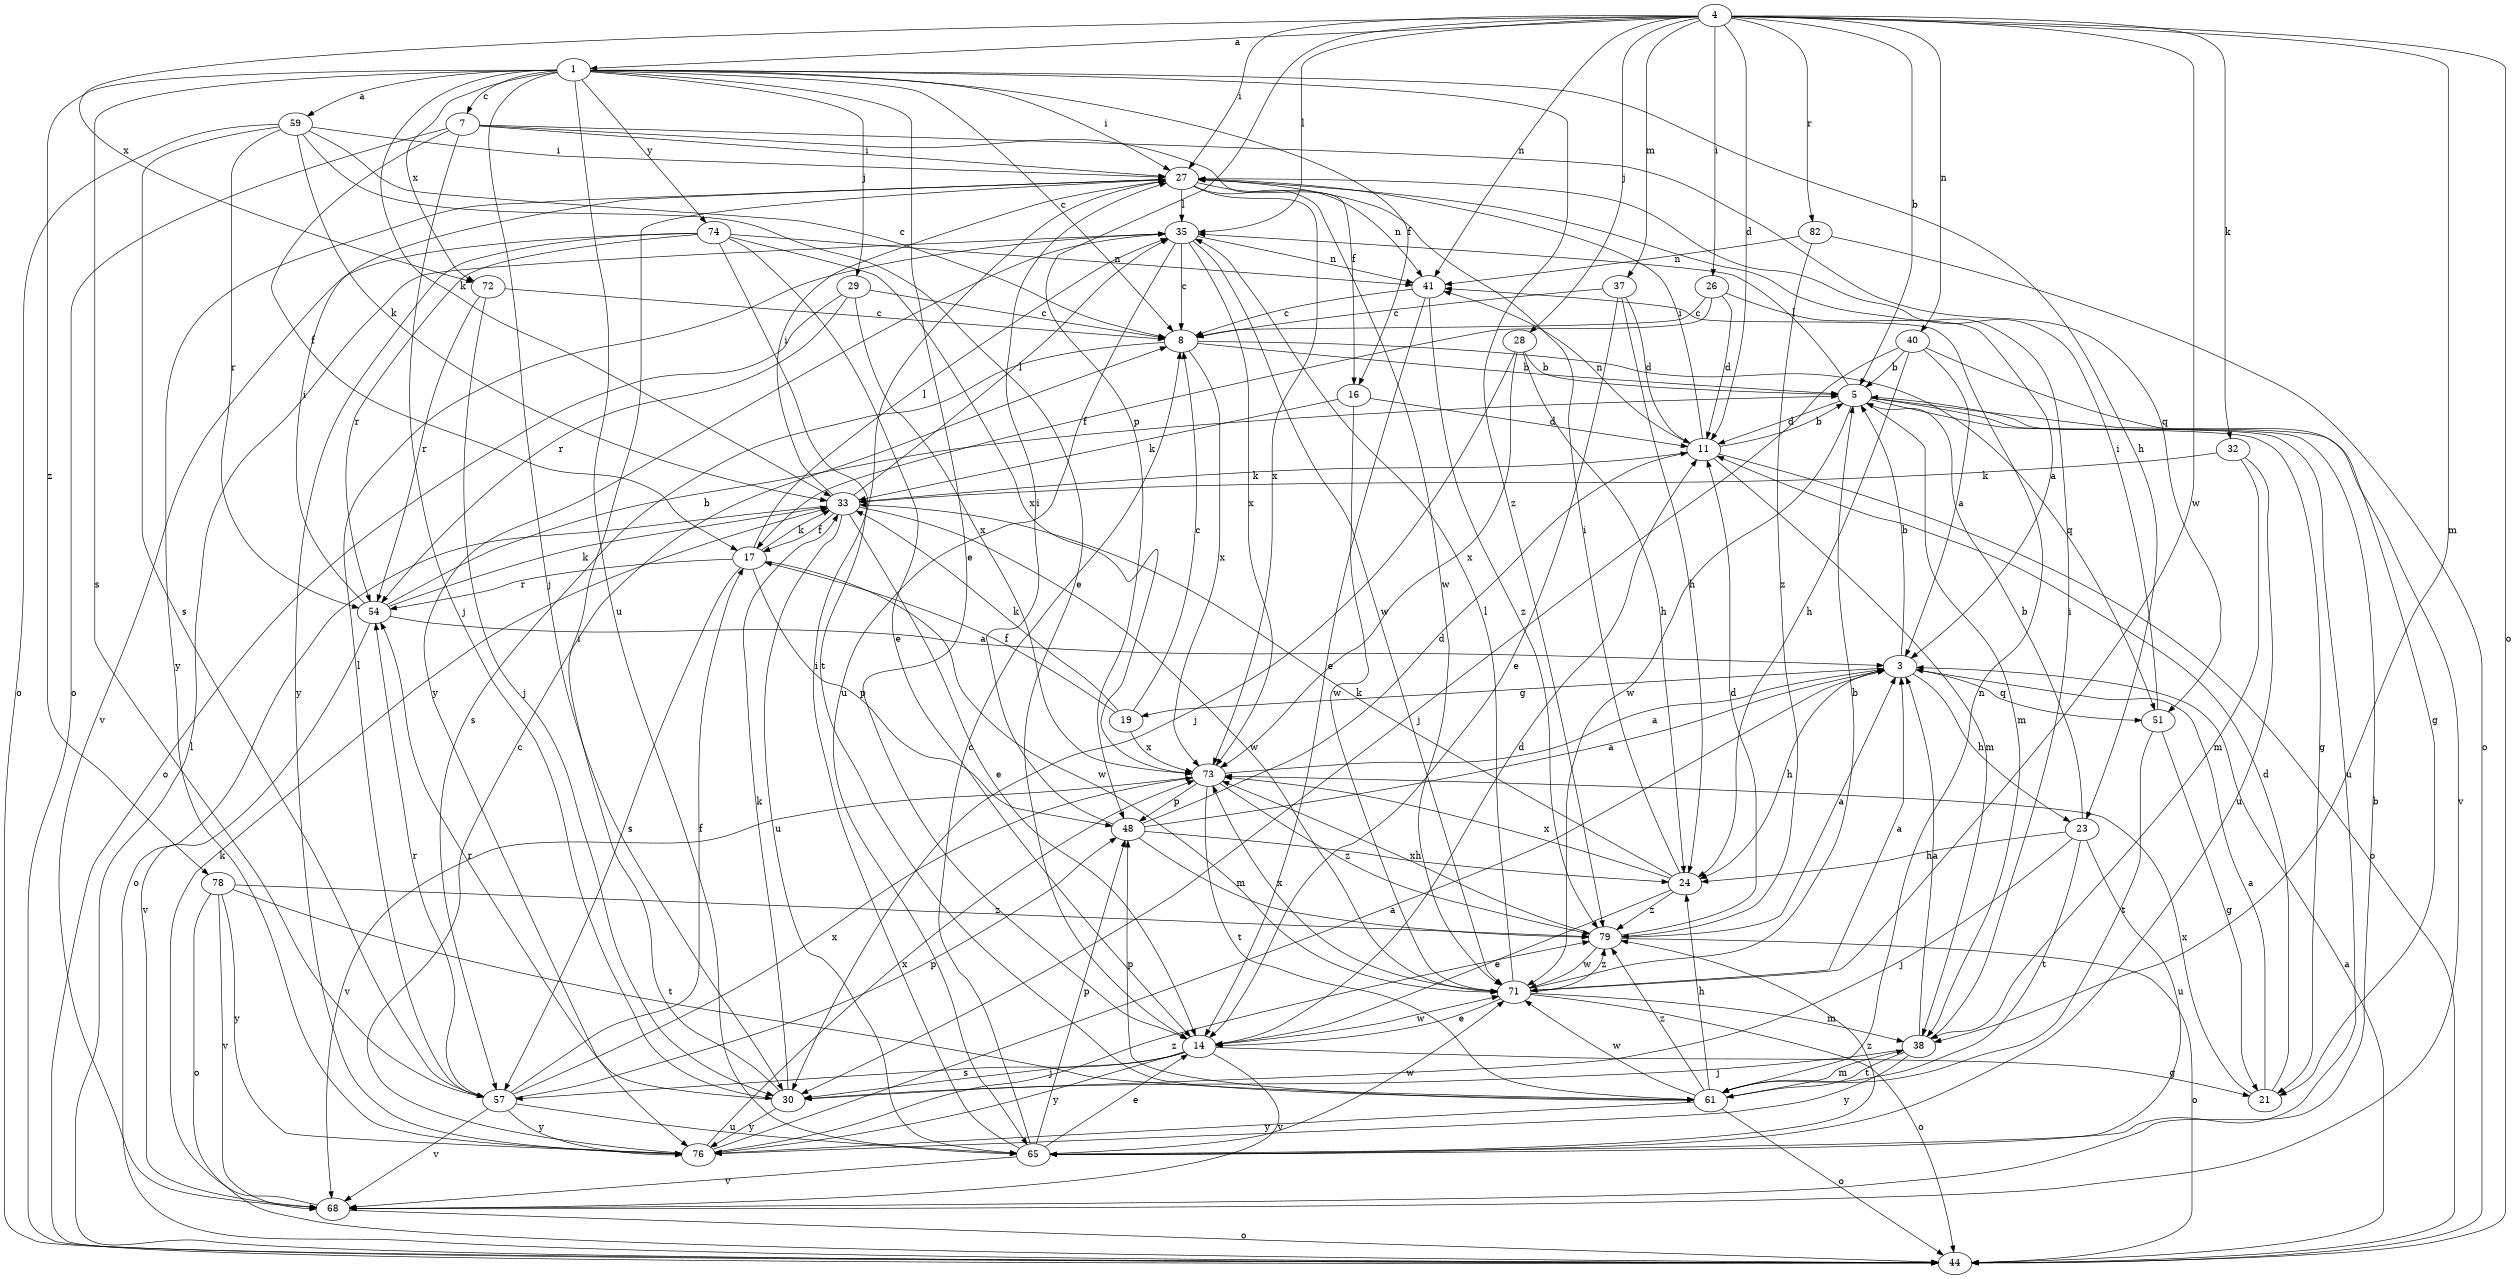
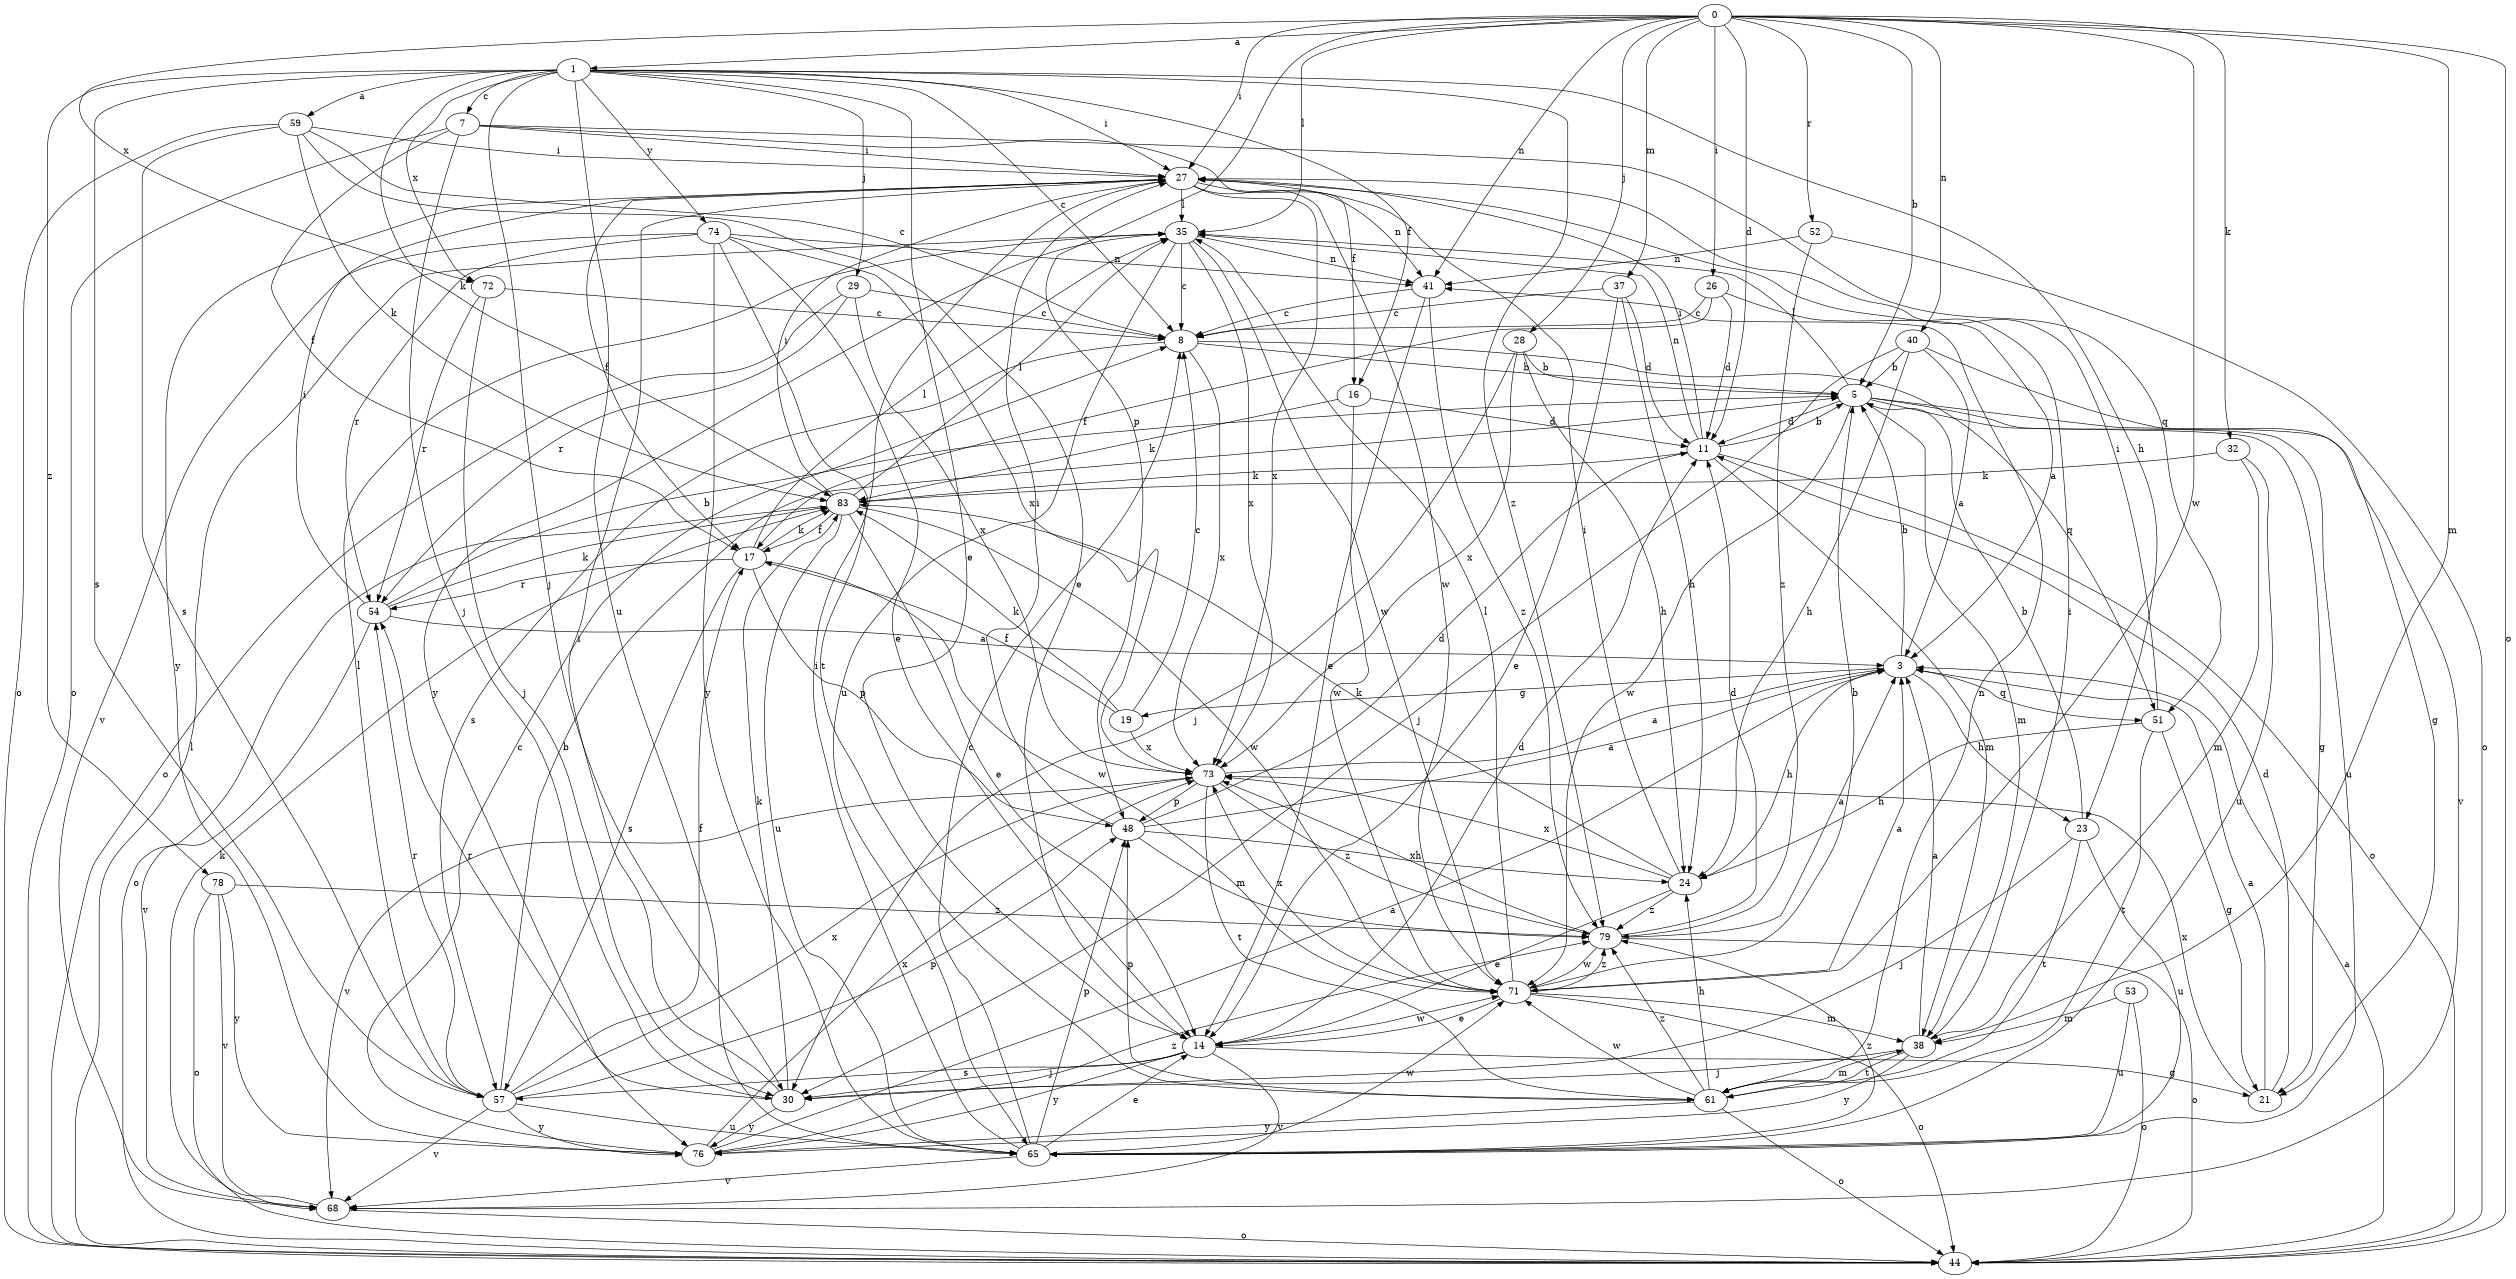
node "4": label "4" -> "0"
edge "27" -> "17": added, label "f"
node "82": label "82" -> "52"
edge "11" -> "41": now "11" -> "35"
edge "59" -> "54": removed, label "r"
node "33": label "33" -> "83"
edge "74" -> "76": now "74" -> "65"
edge "23" -> "24": now "51" -> "24"
node "53": added
edge "78" -> "61": removed, label "t"
edge "68" -> "5": now "57" -> "5"
